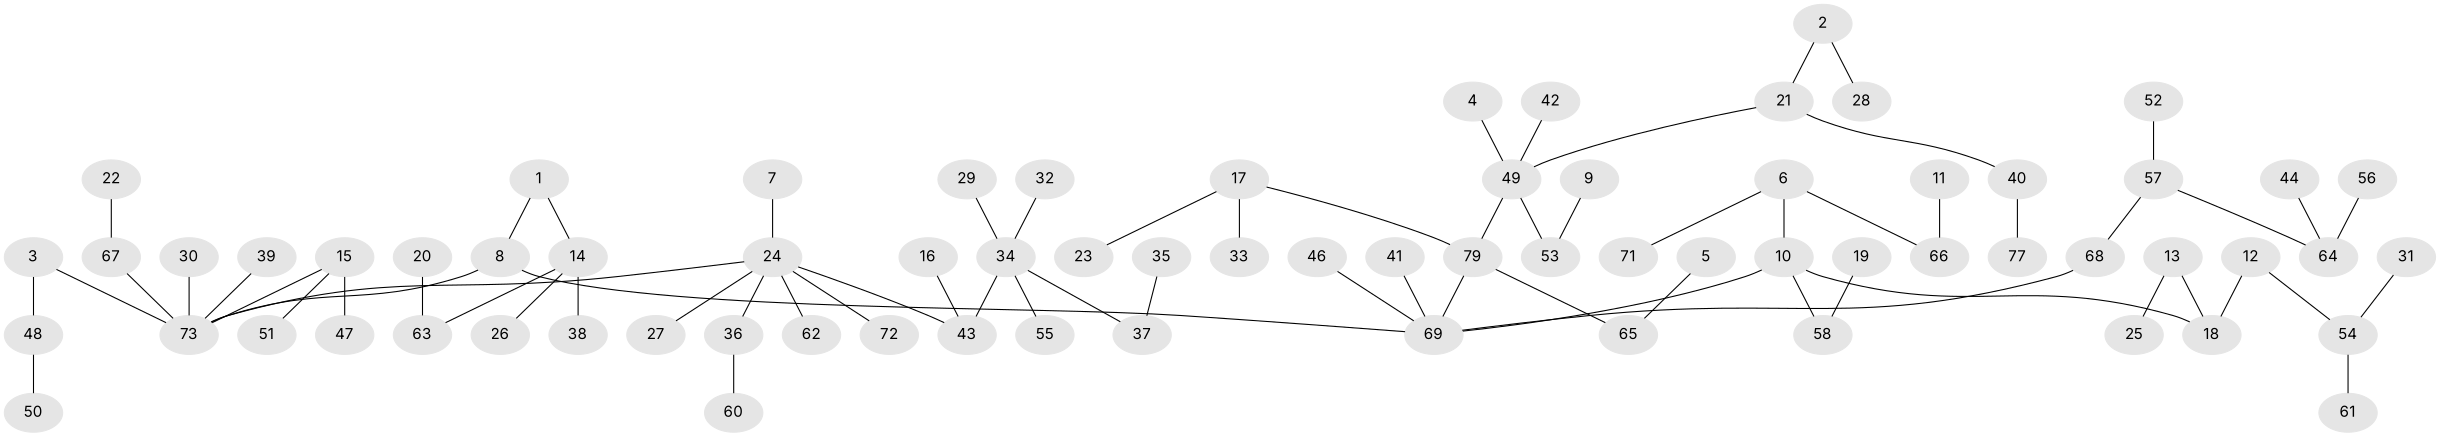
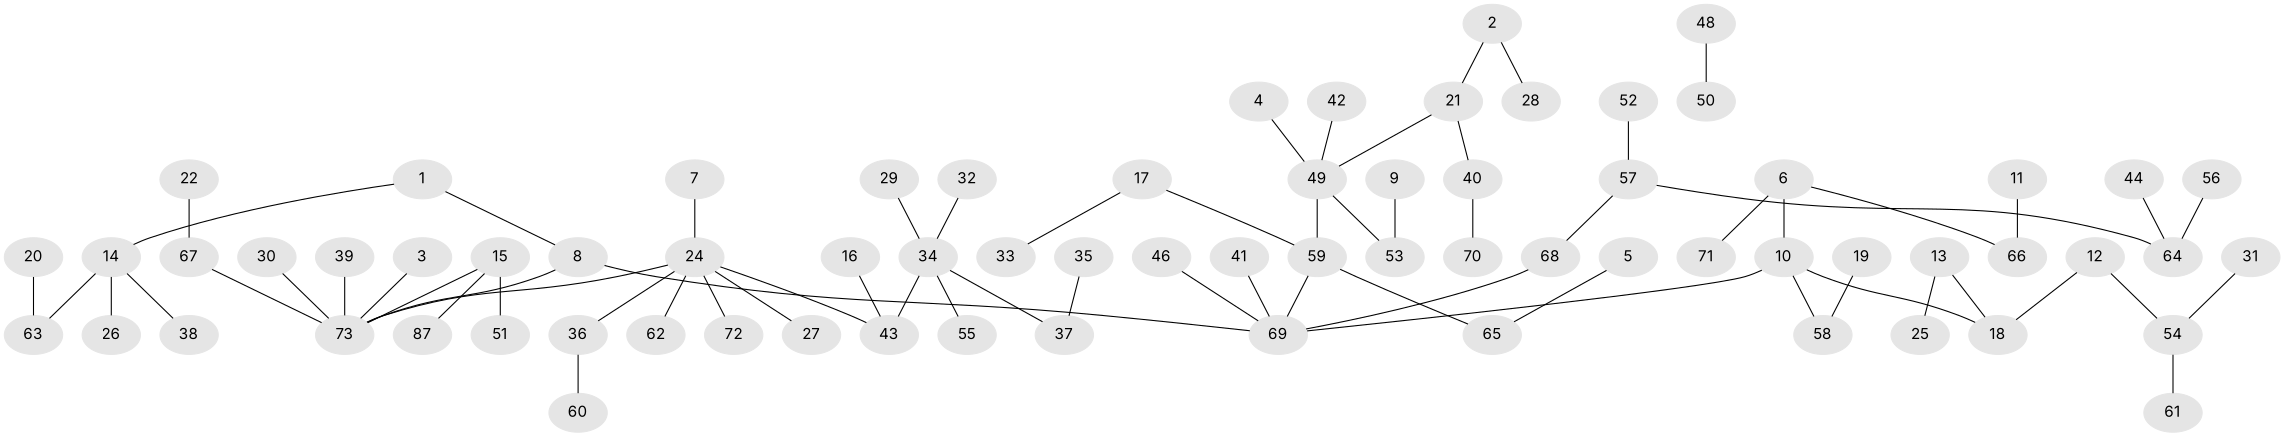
node "23": removed
node "79": label "79" -> "59"
node "77": label "77" -> "70"
edge "3" -- "48": removed
node "47": label "47" -> "87"
